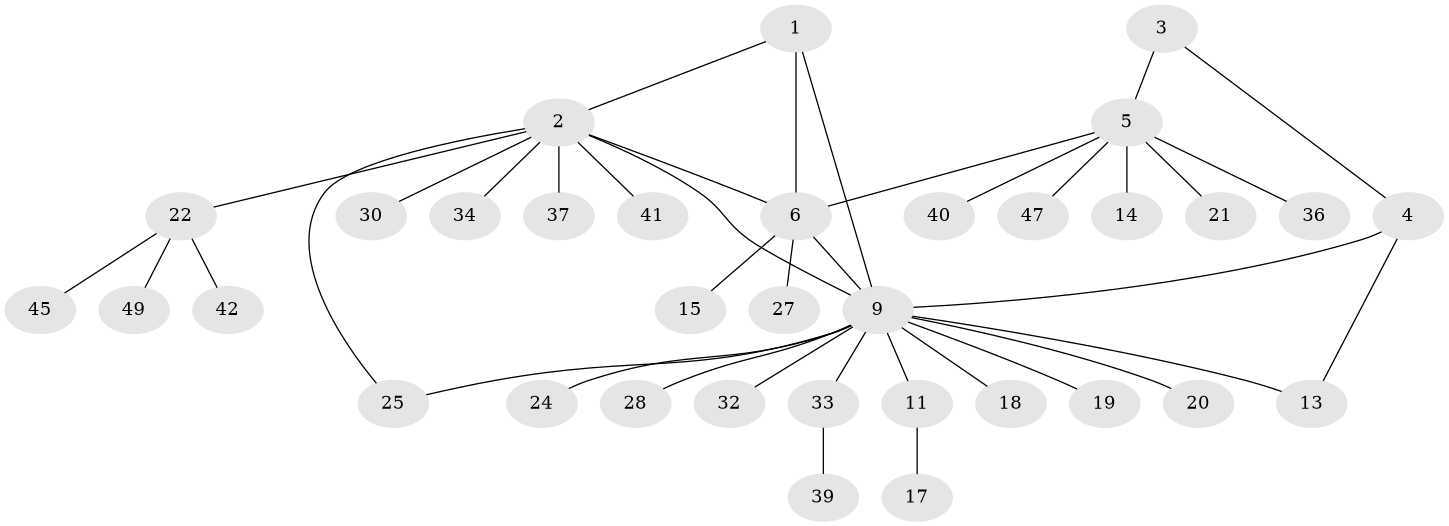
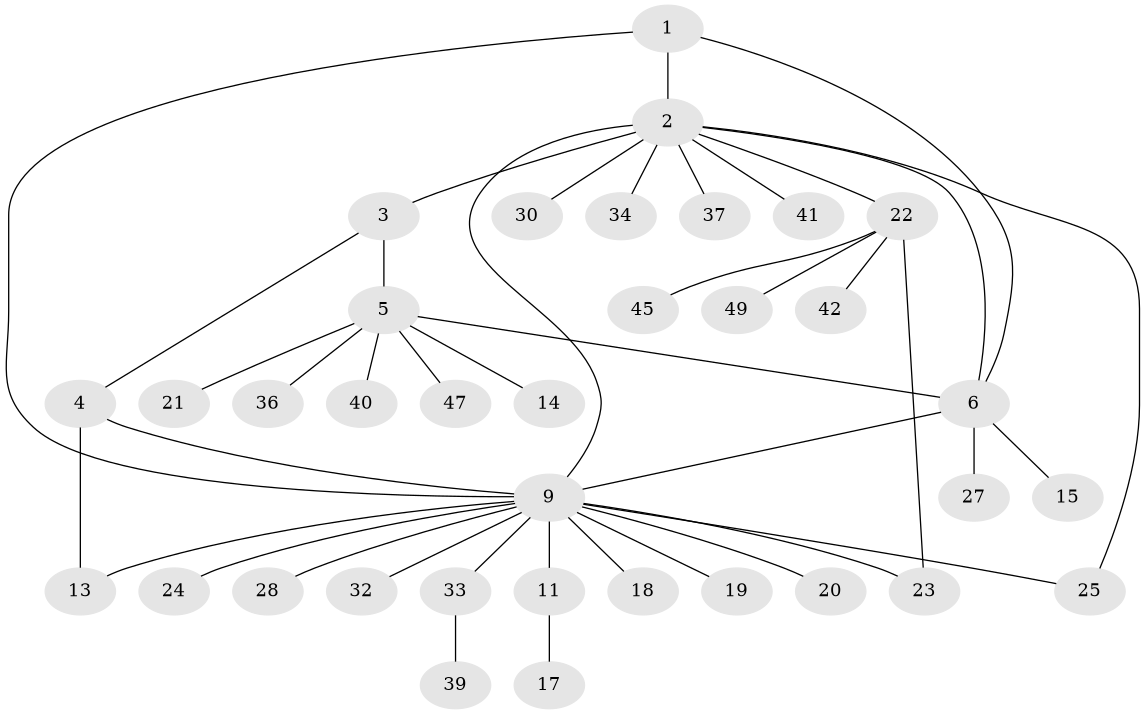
edge "2" -- "3": added
node "23": added
